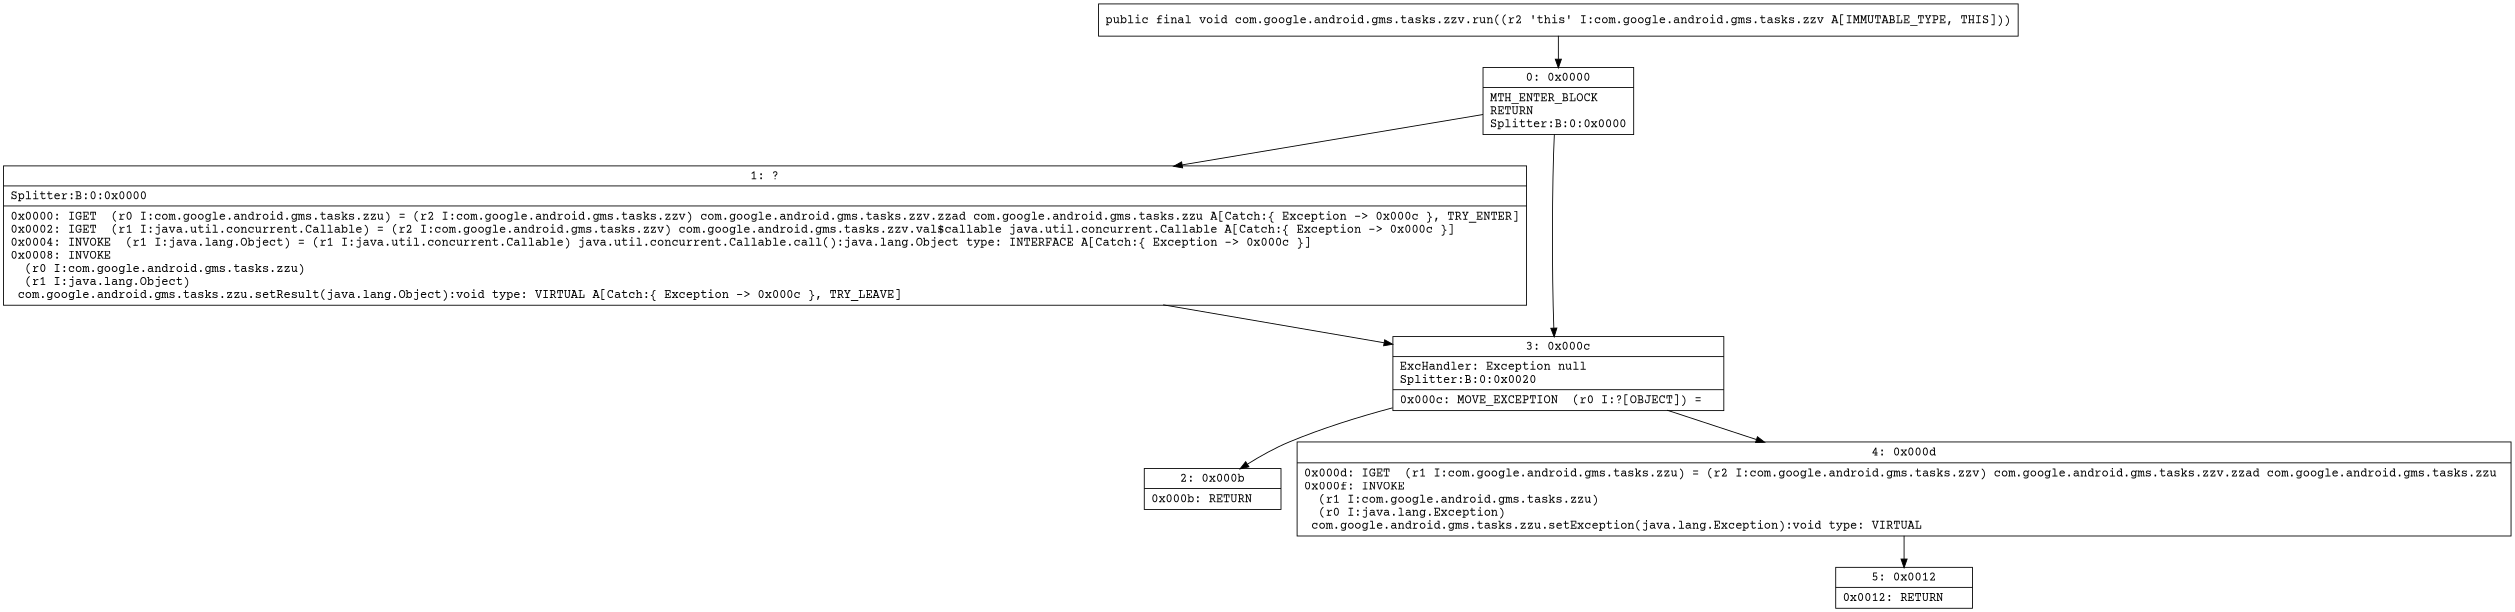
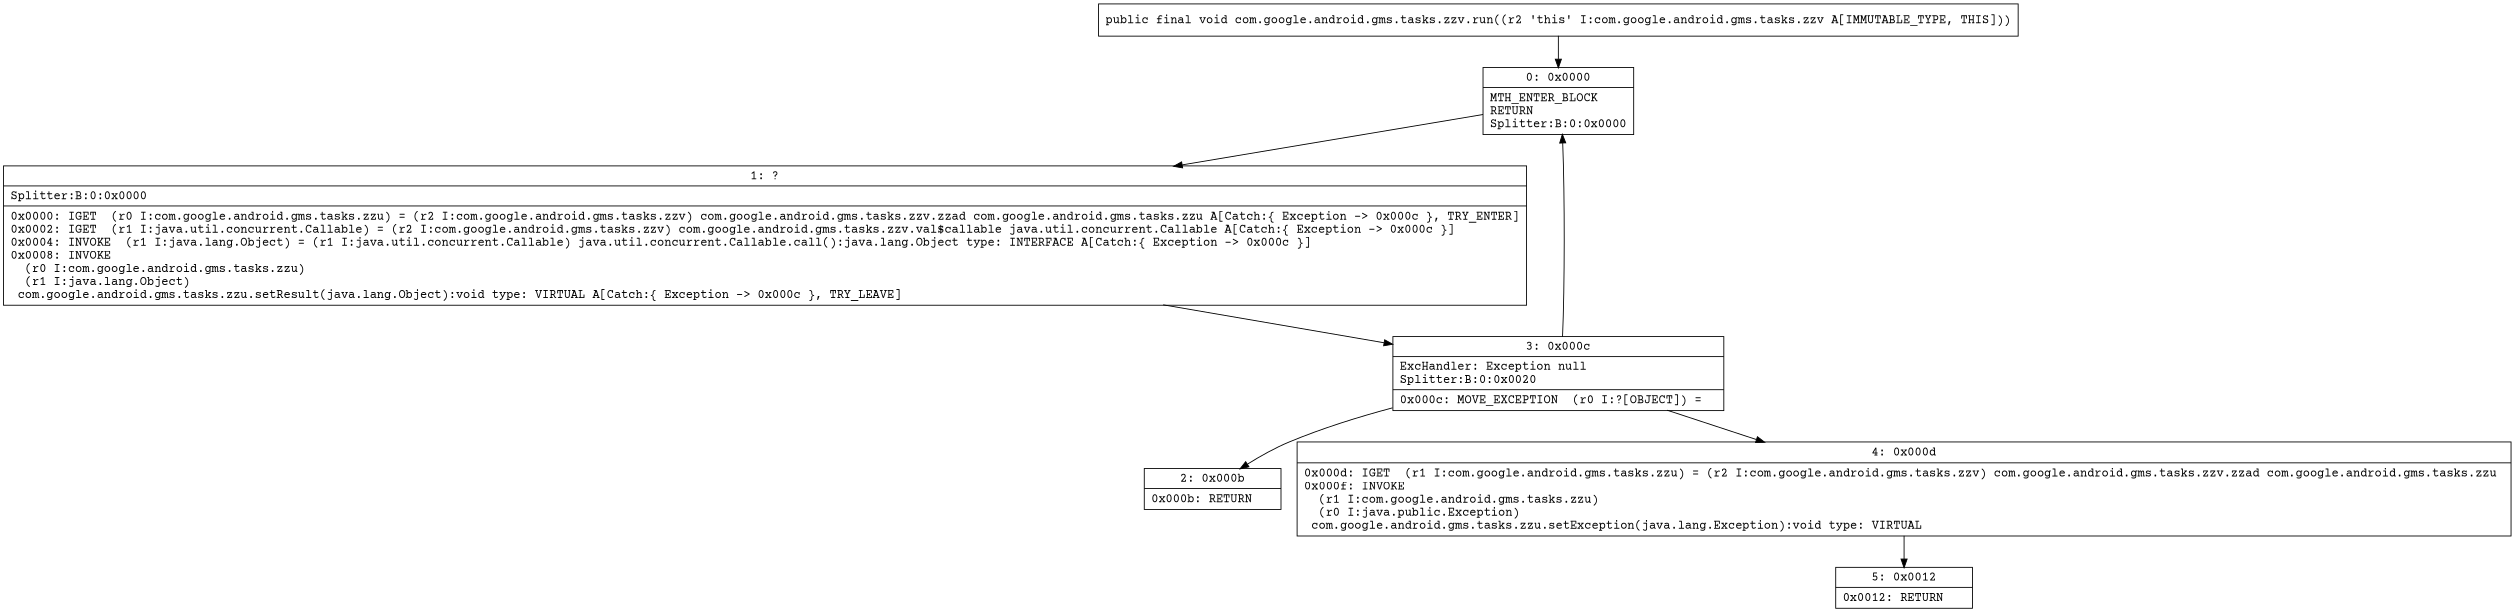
edge "0: 0x0000" -> "3: 0x000c": reversed
node "4: 0x000d": text "(r0 I:java.lang.Exception)" -> "(r0 I:java.public.Exception)"
